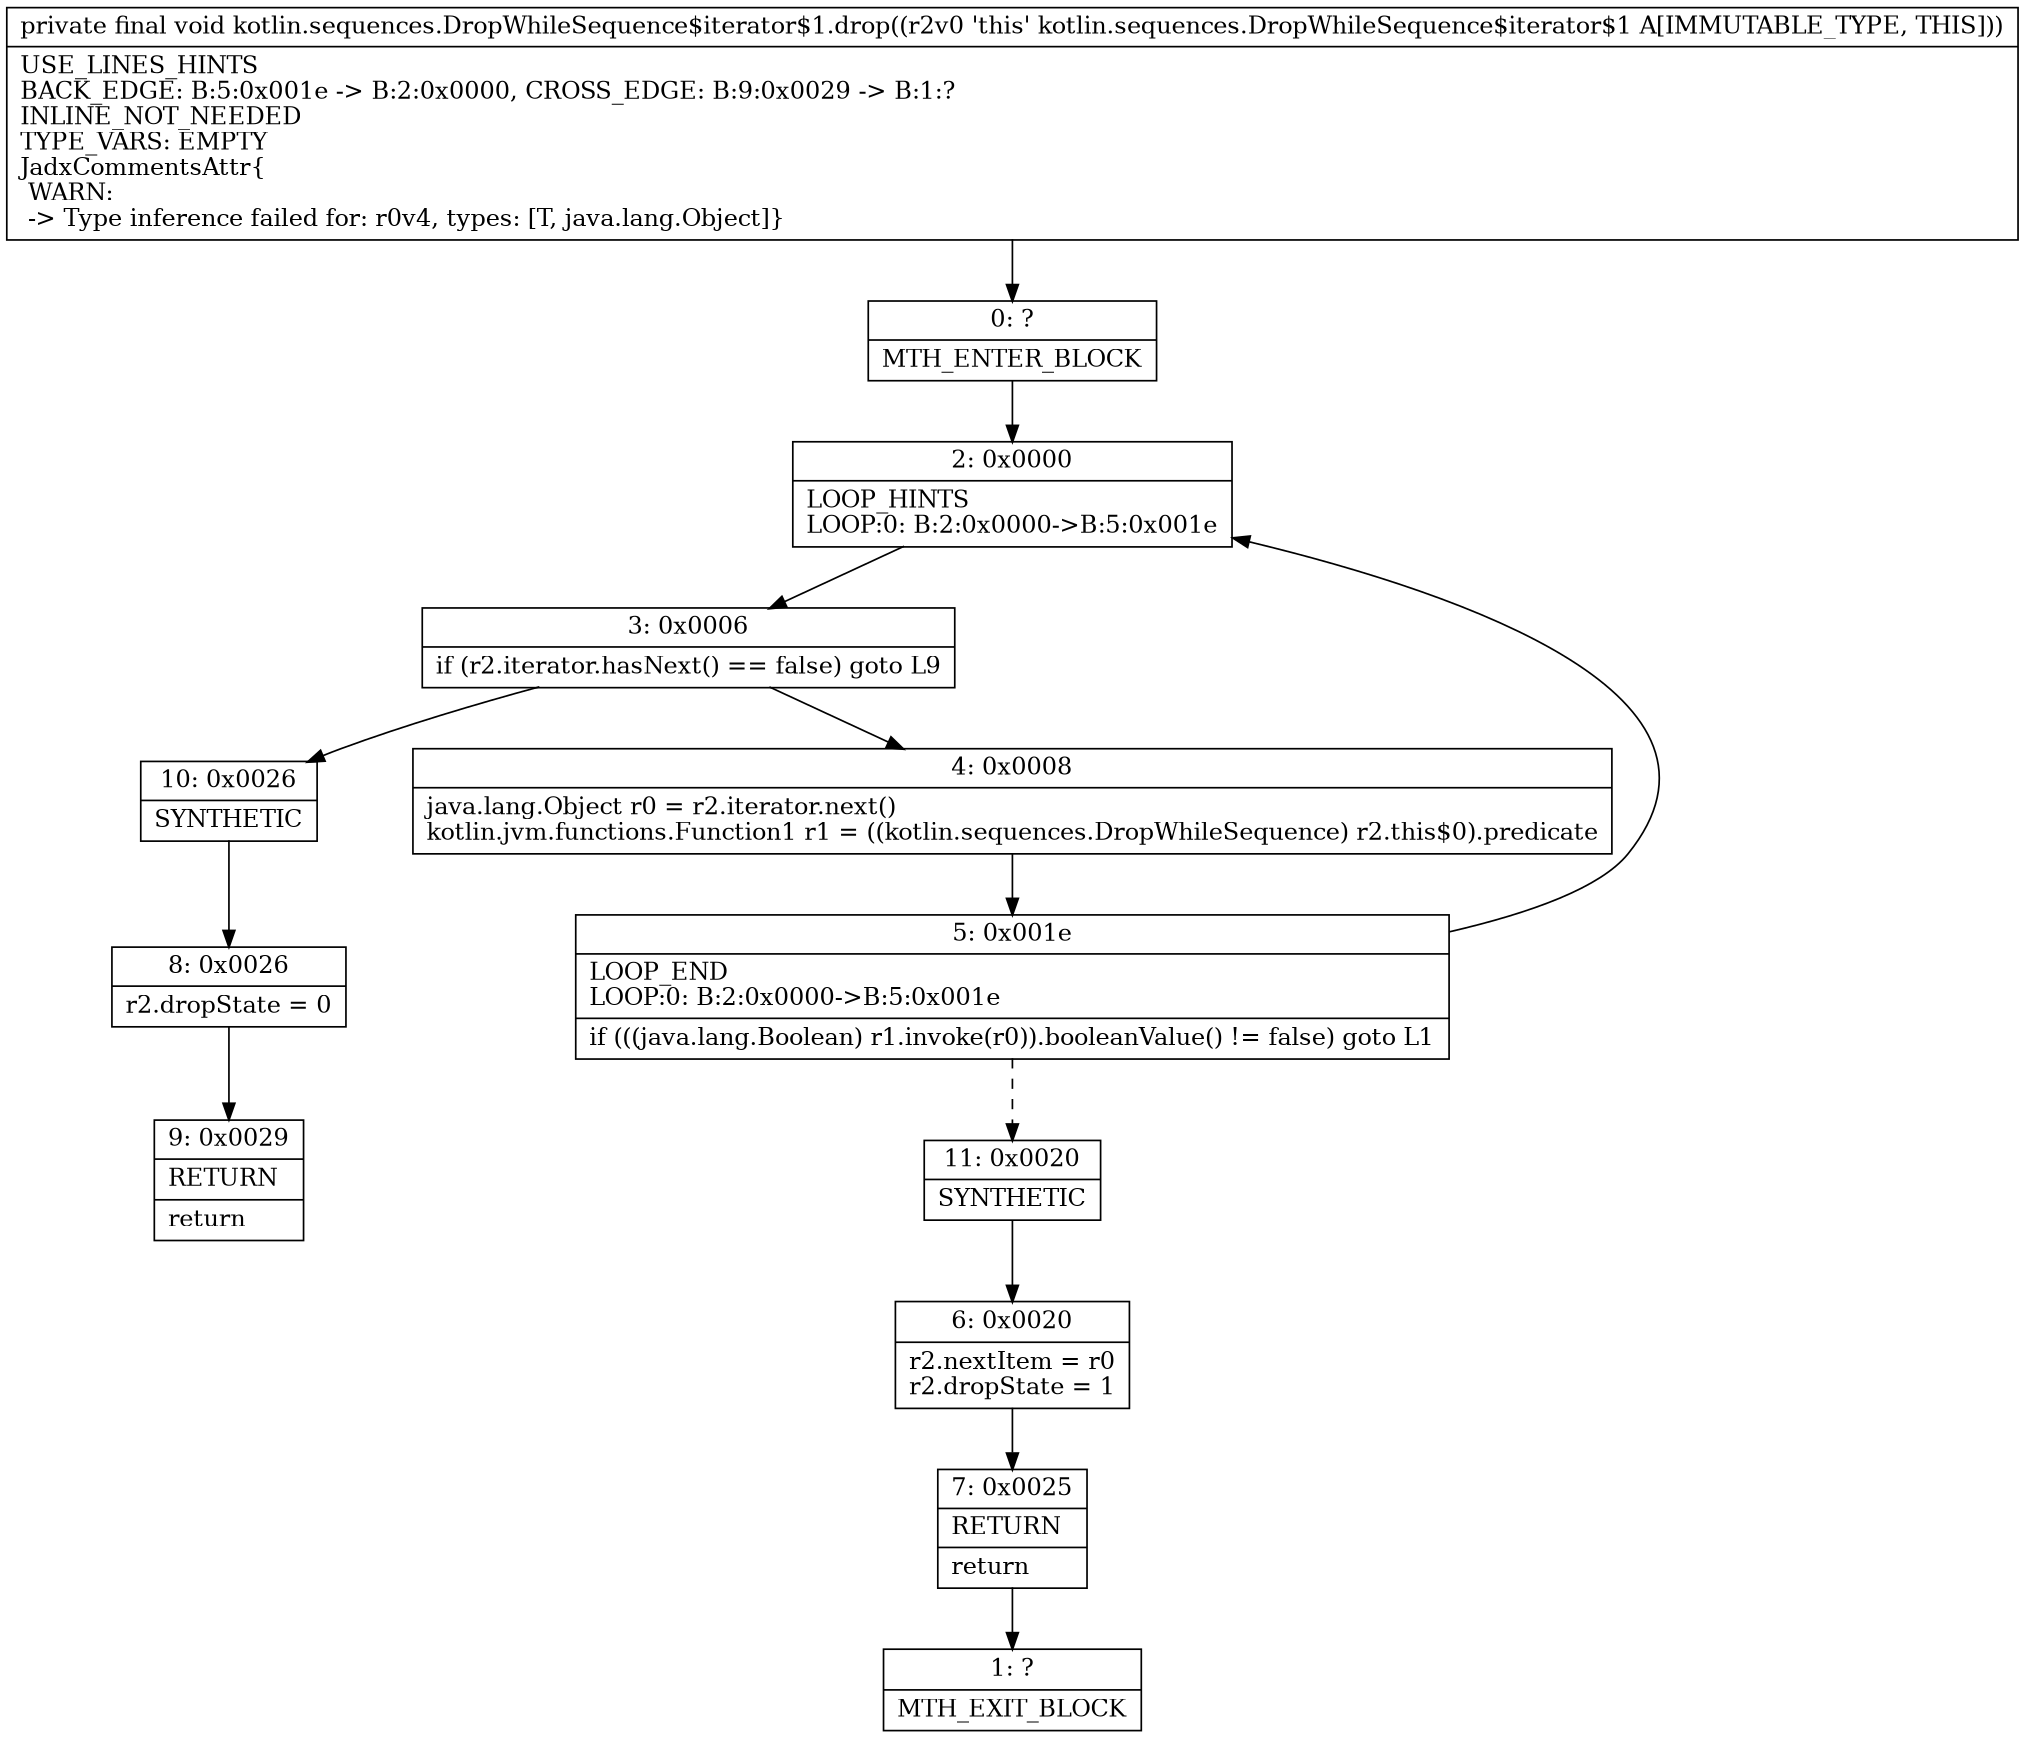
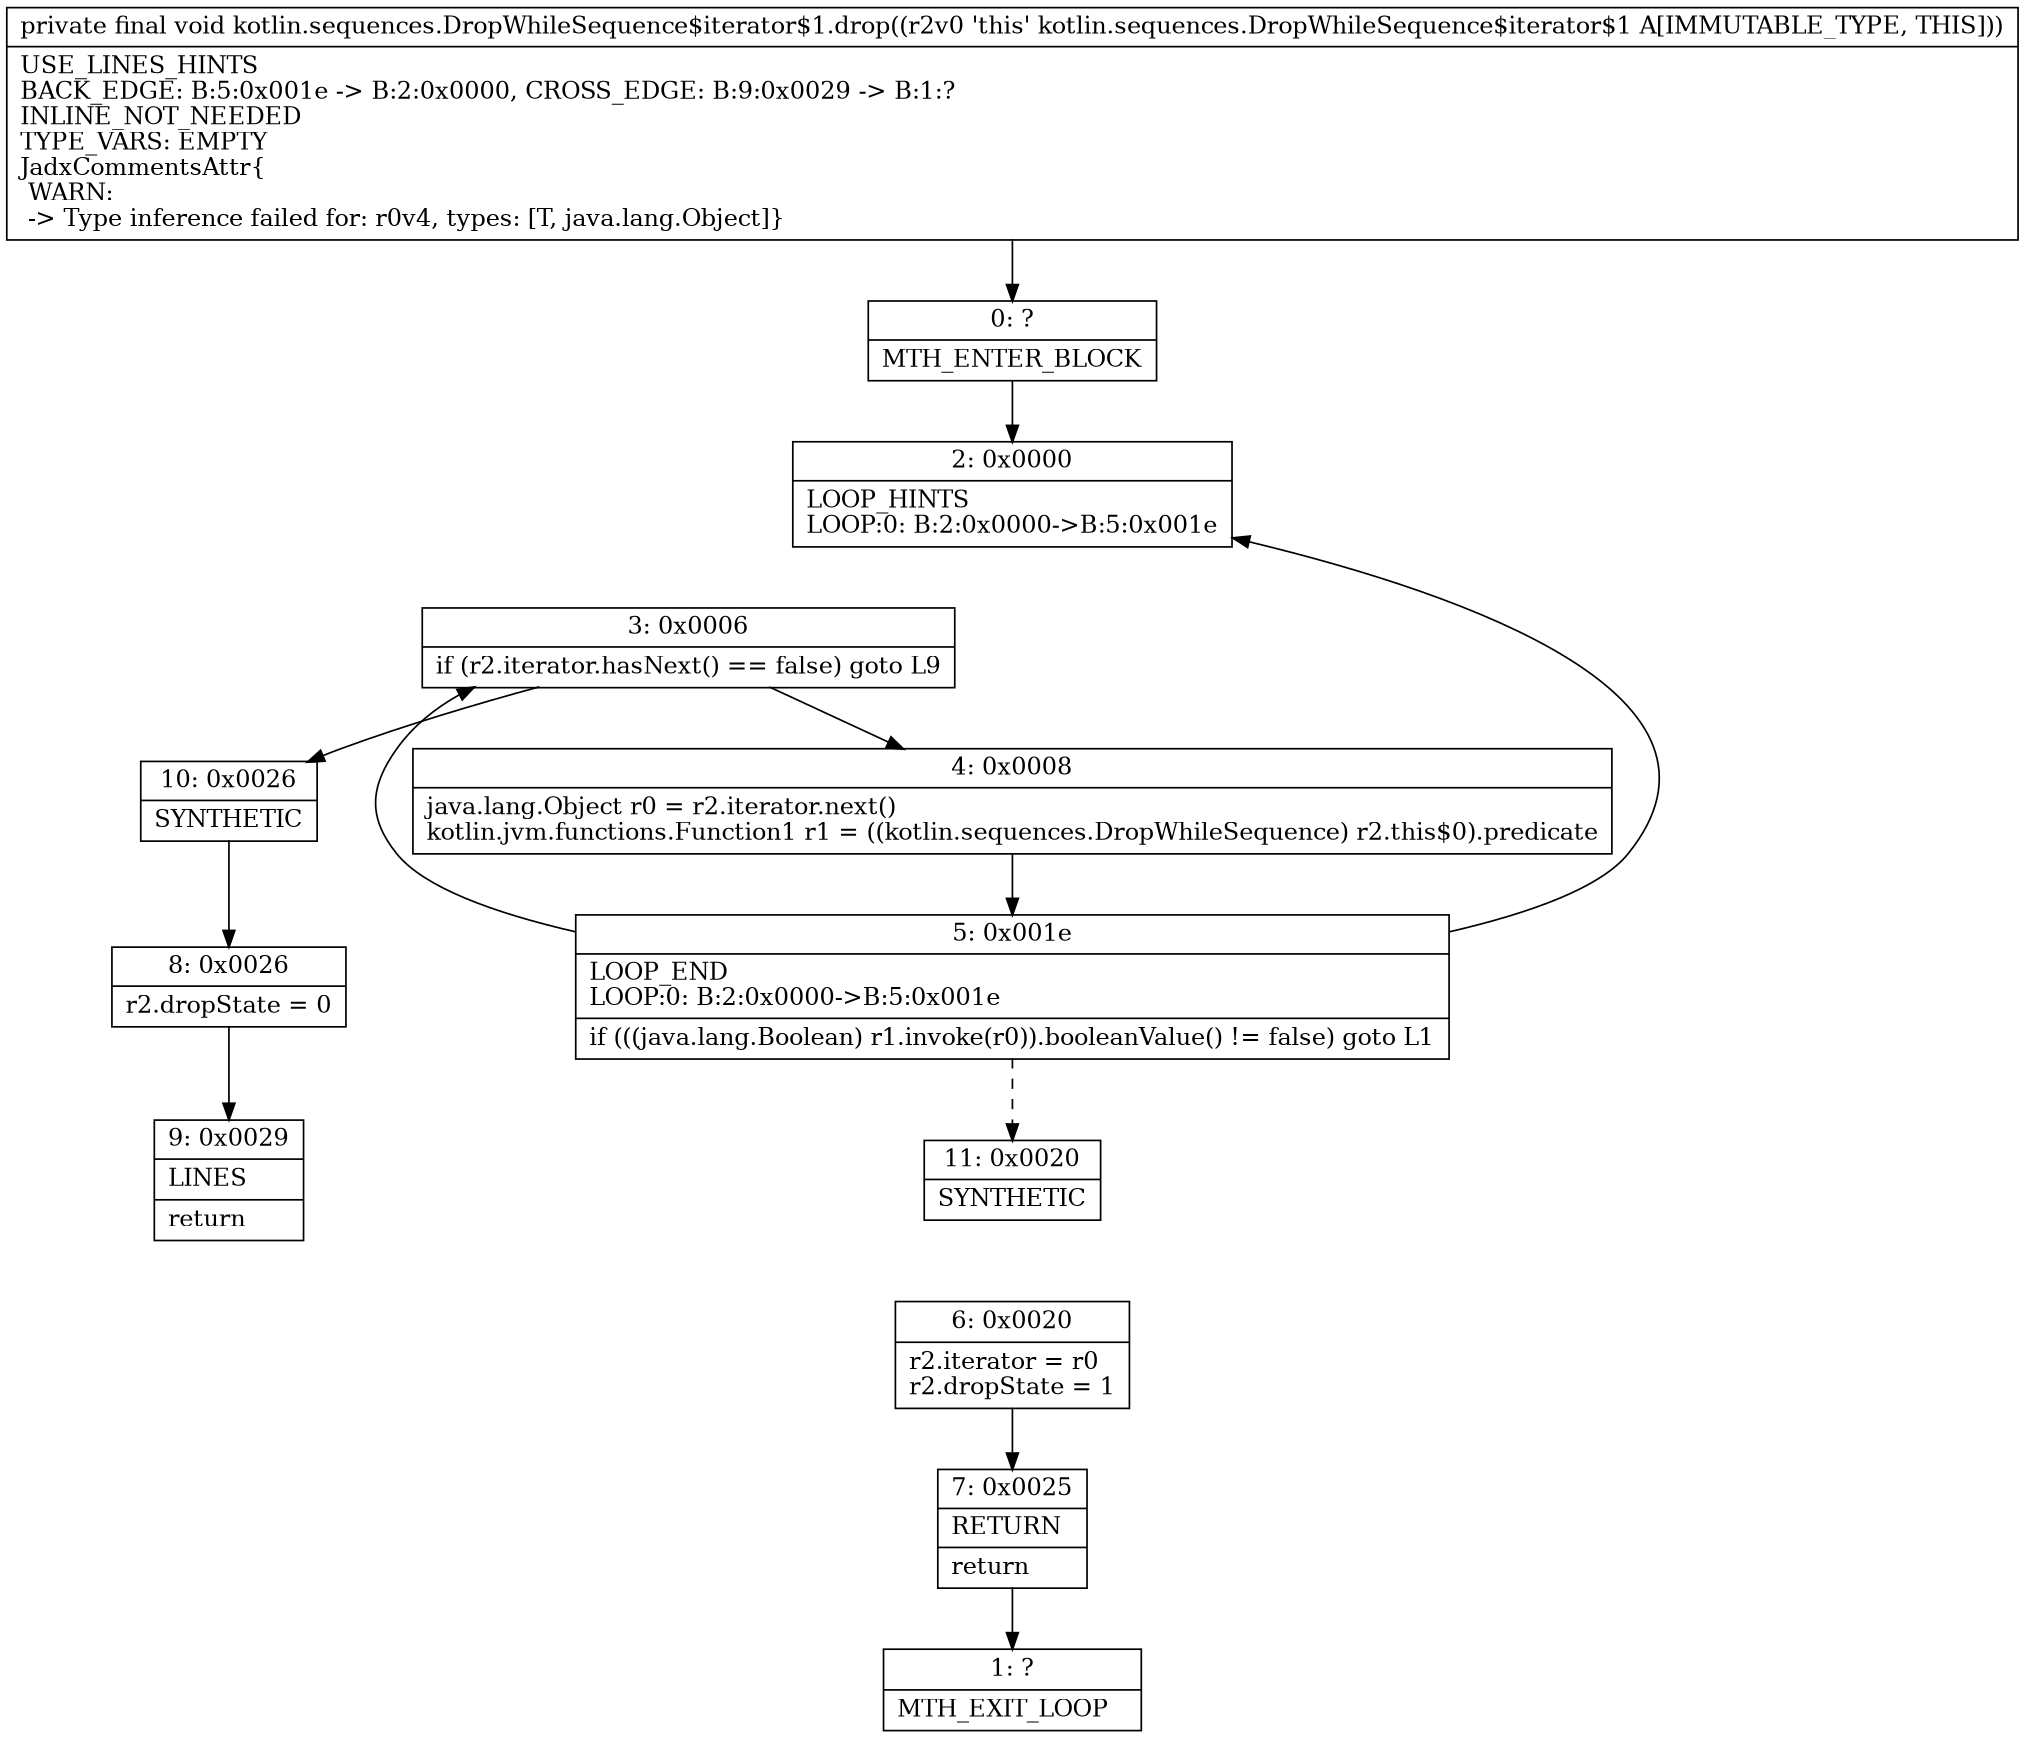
edge "2: 0x0000" -> "3: 0x0006": now "5: 0x001e" -> "3: 0x0006"
node "9: 0x0029": text "RETURN" -> "LINES"
edge "11: 0x0020" -> "6: 0x0020": removed
node "6: 0x0020": text "r2.nextItem = r0" -> "r2.iterator = r0"
node "1: ?": text "MTH_EXIT_BLOCK" -> "MTH_EXIT_LOOP"
